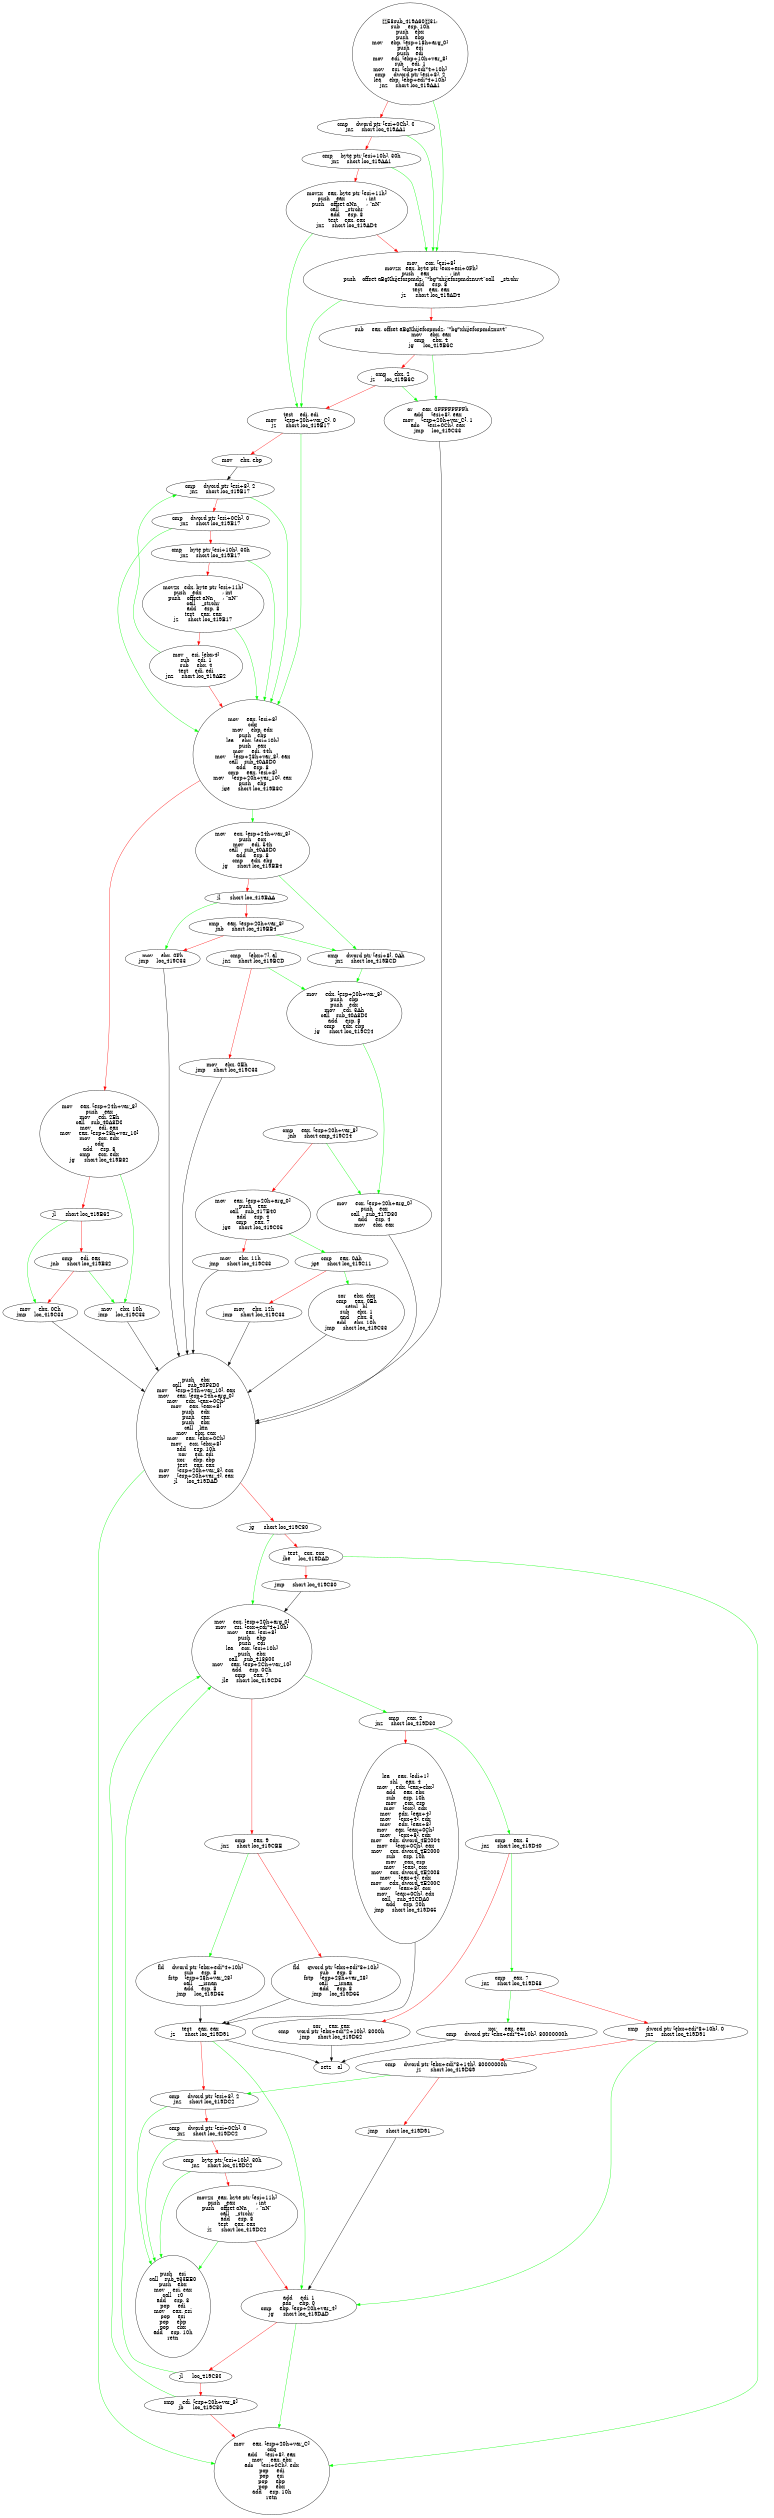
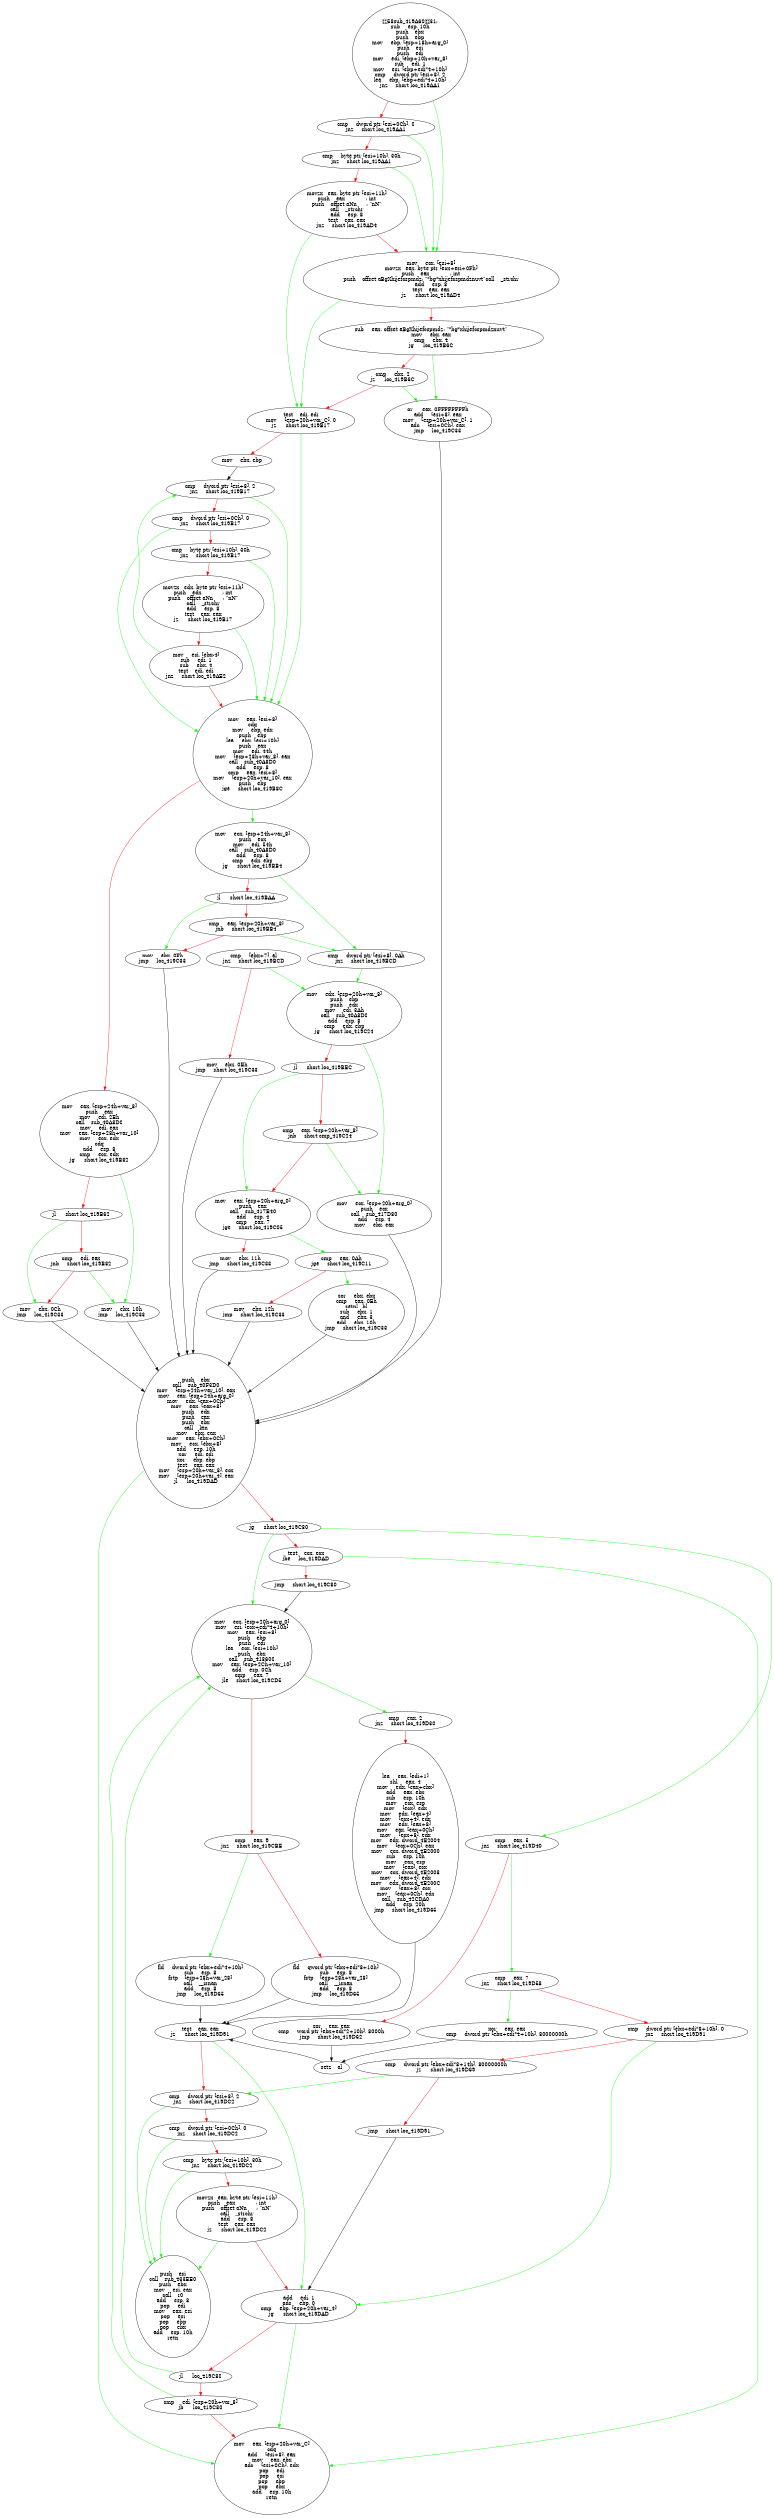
node "jl      short loc_419BEC": added
edge "cmp     eax, 2 jnz     short loc_419D30" -> "cmp     eax, 5 jnz     short loc_419D40": now "jg      short loc_419C80" -> "cmp     eax, 5 jnz     short loc_419D40"
edge "test    eax, eax jz      short loc_419D91" -> "setz    al": reversed
